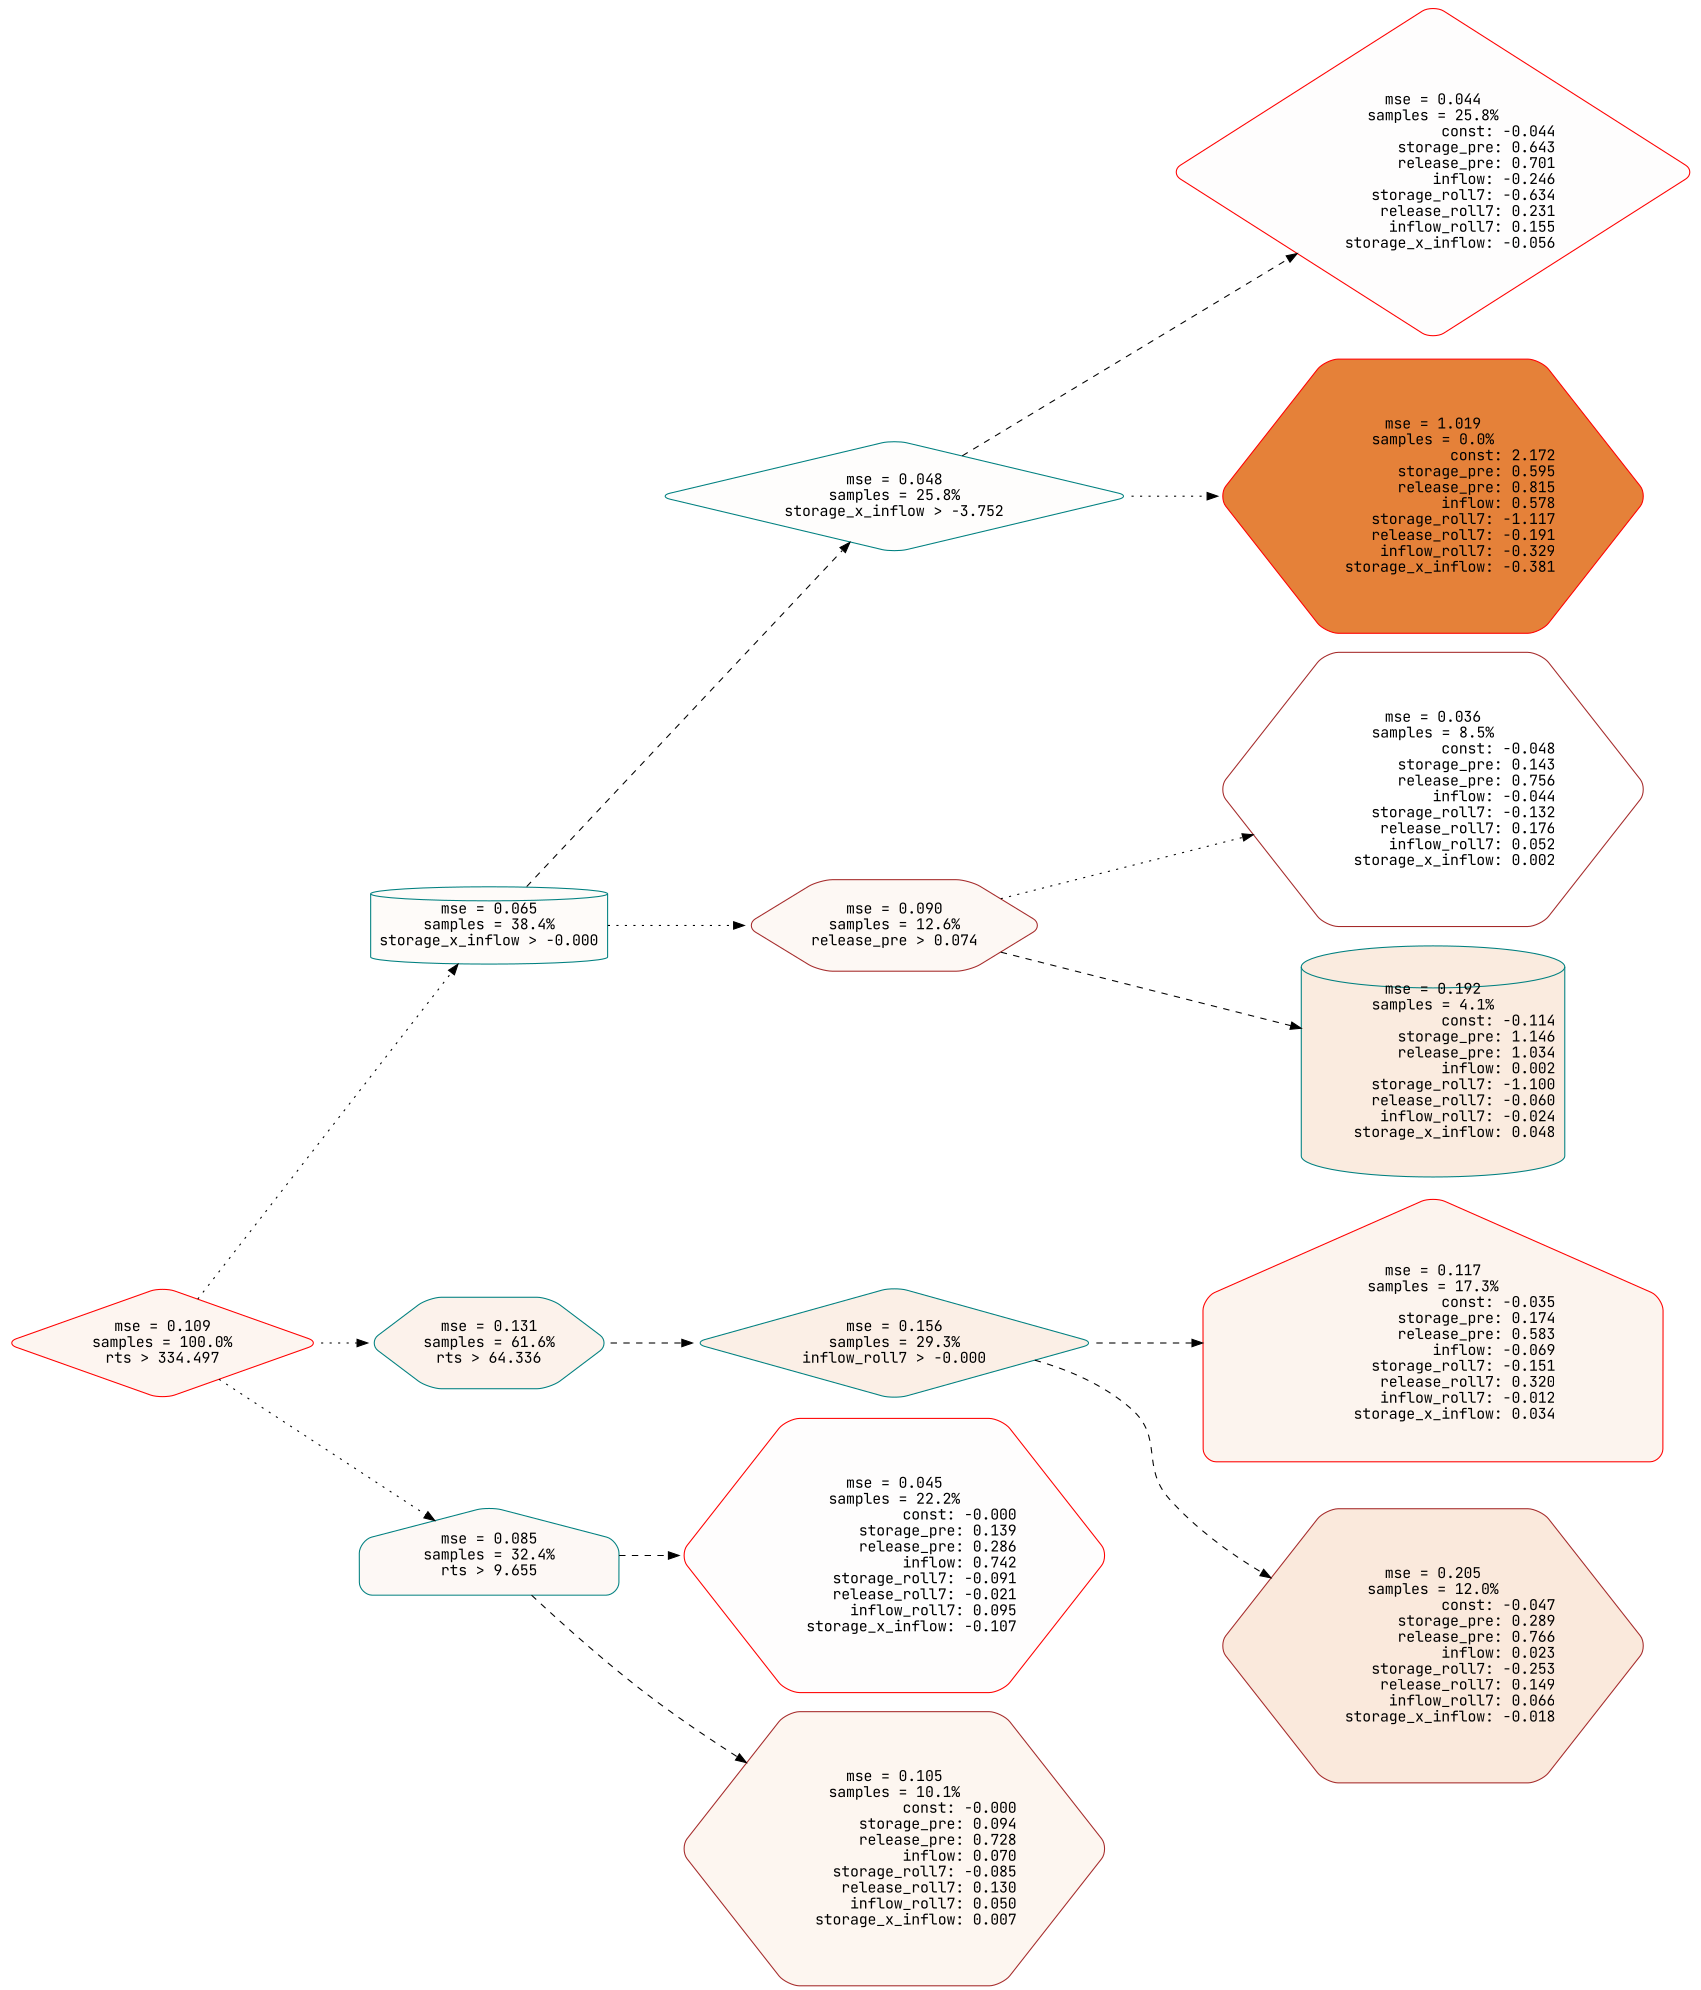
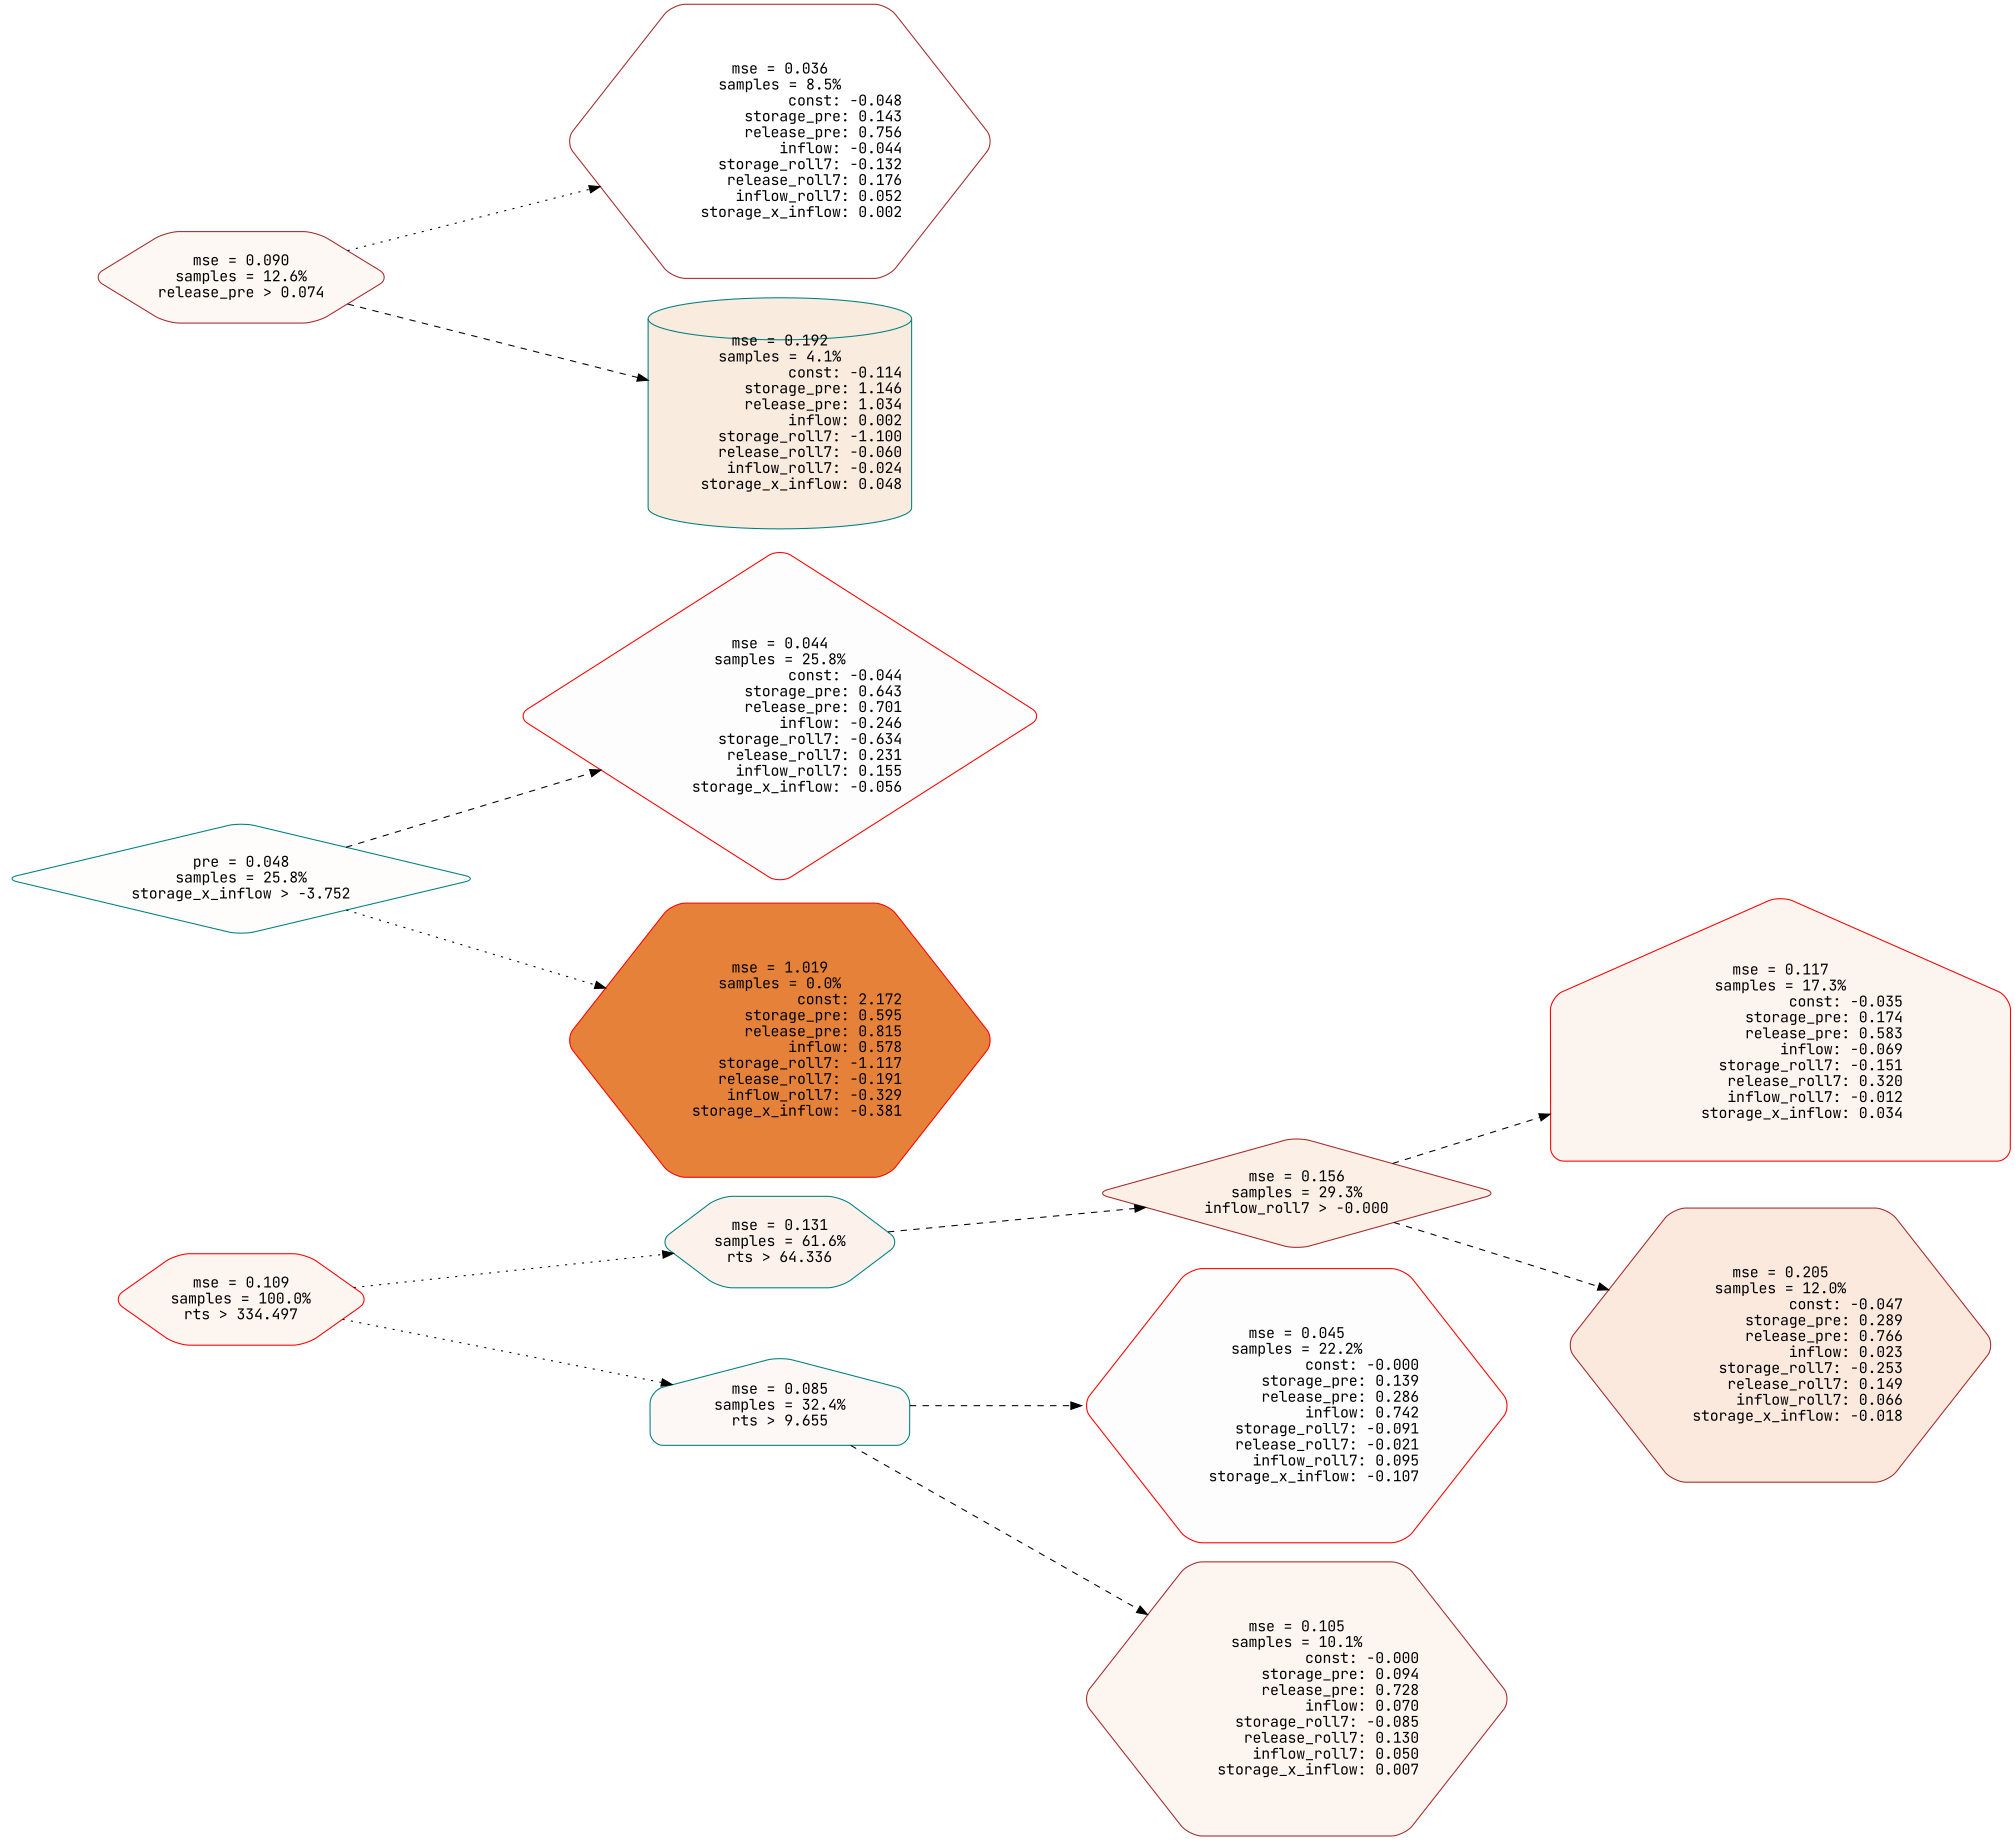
node "mse = 0.048 samples = 25.8% storage_x_inflow > -3.752": label "mse = 0.048 samples = 25.8% storage_x_inflow > -3.752" -> "pre = 0.048 samples = 25.8% storage_x_inflow > -3.752"
node "mse = 0.065 samples = 38.4% storage_x_inflow > -0.000": removed
node "mse = 0.109 samples = 100.0% rts > 334.497": shape diamond -> hexagon
node "mse = 0.156 samples = 29.3% inflow_roll7 > -0.000": color teal -> brown
